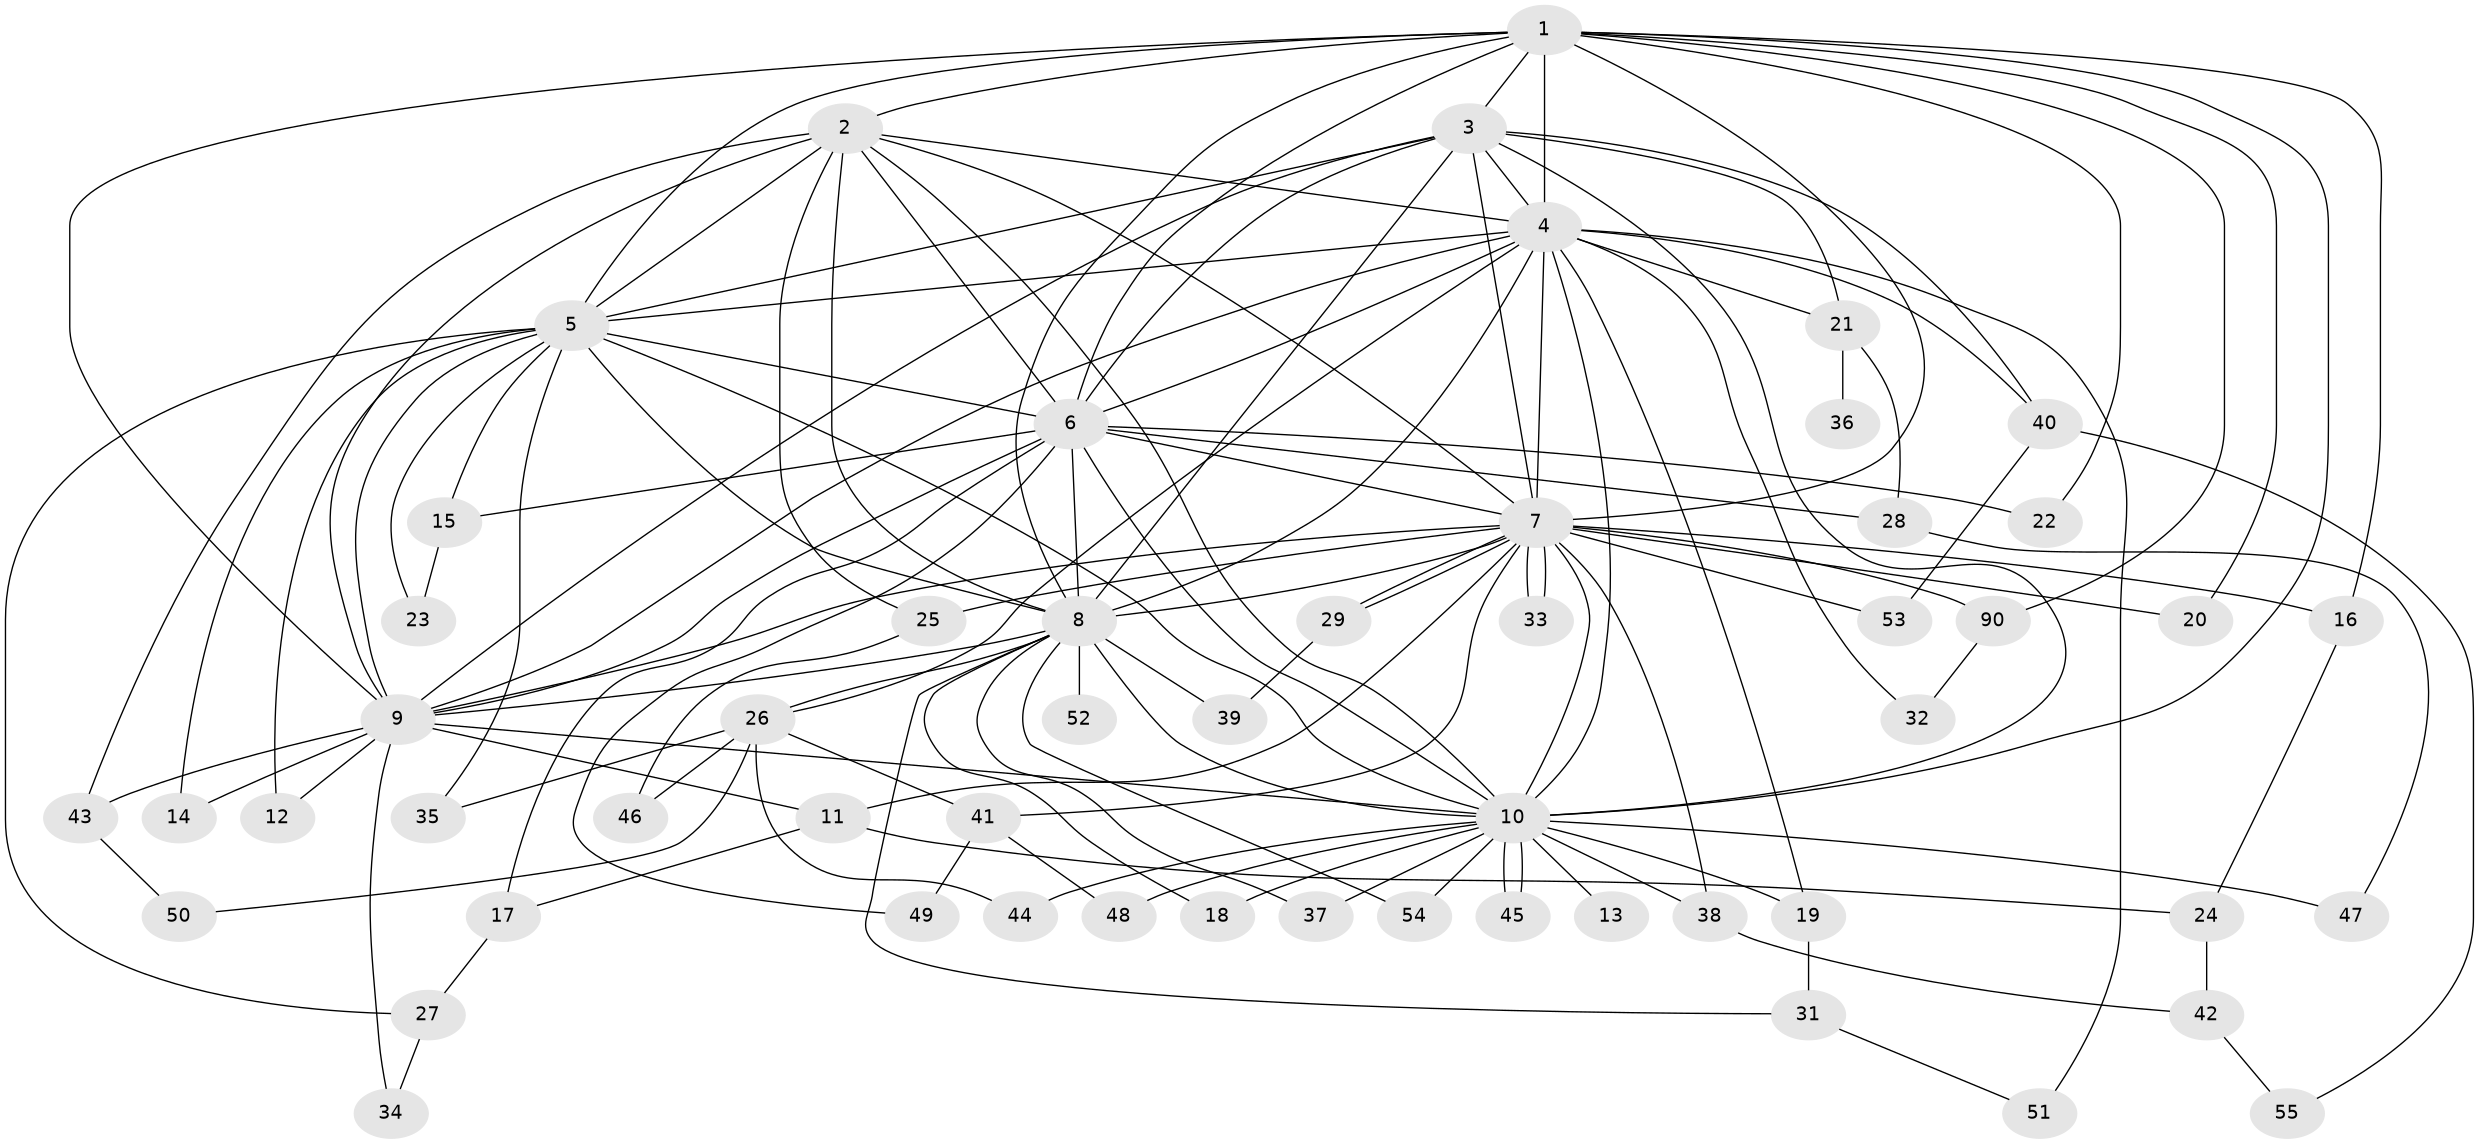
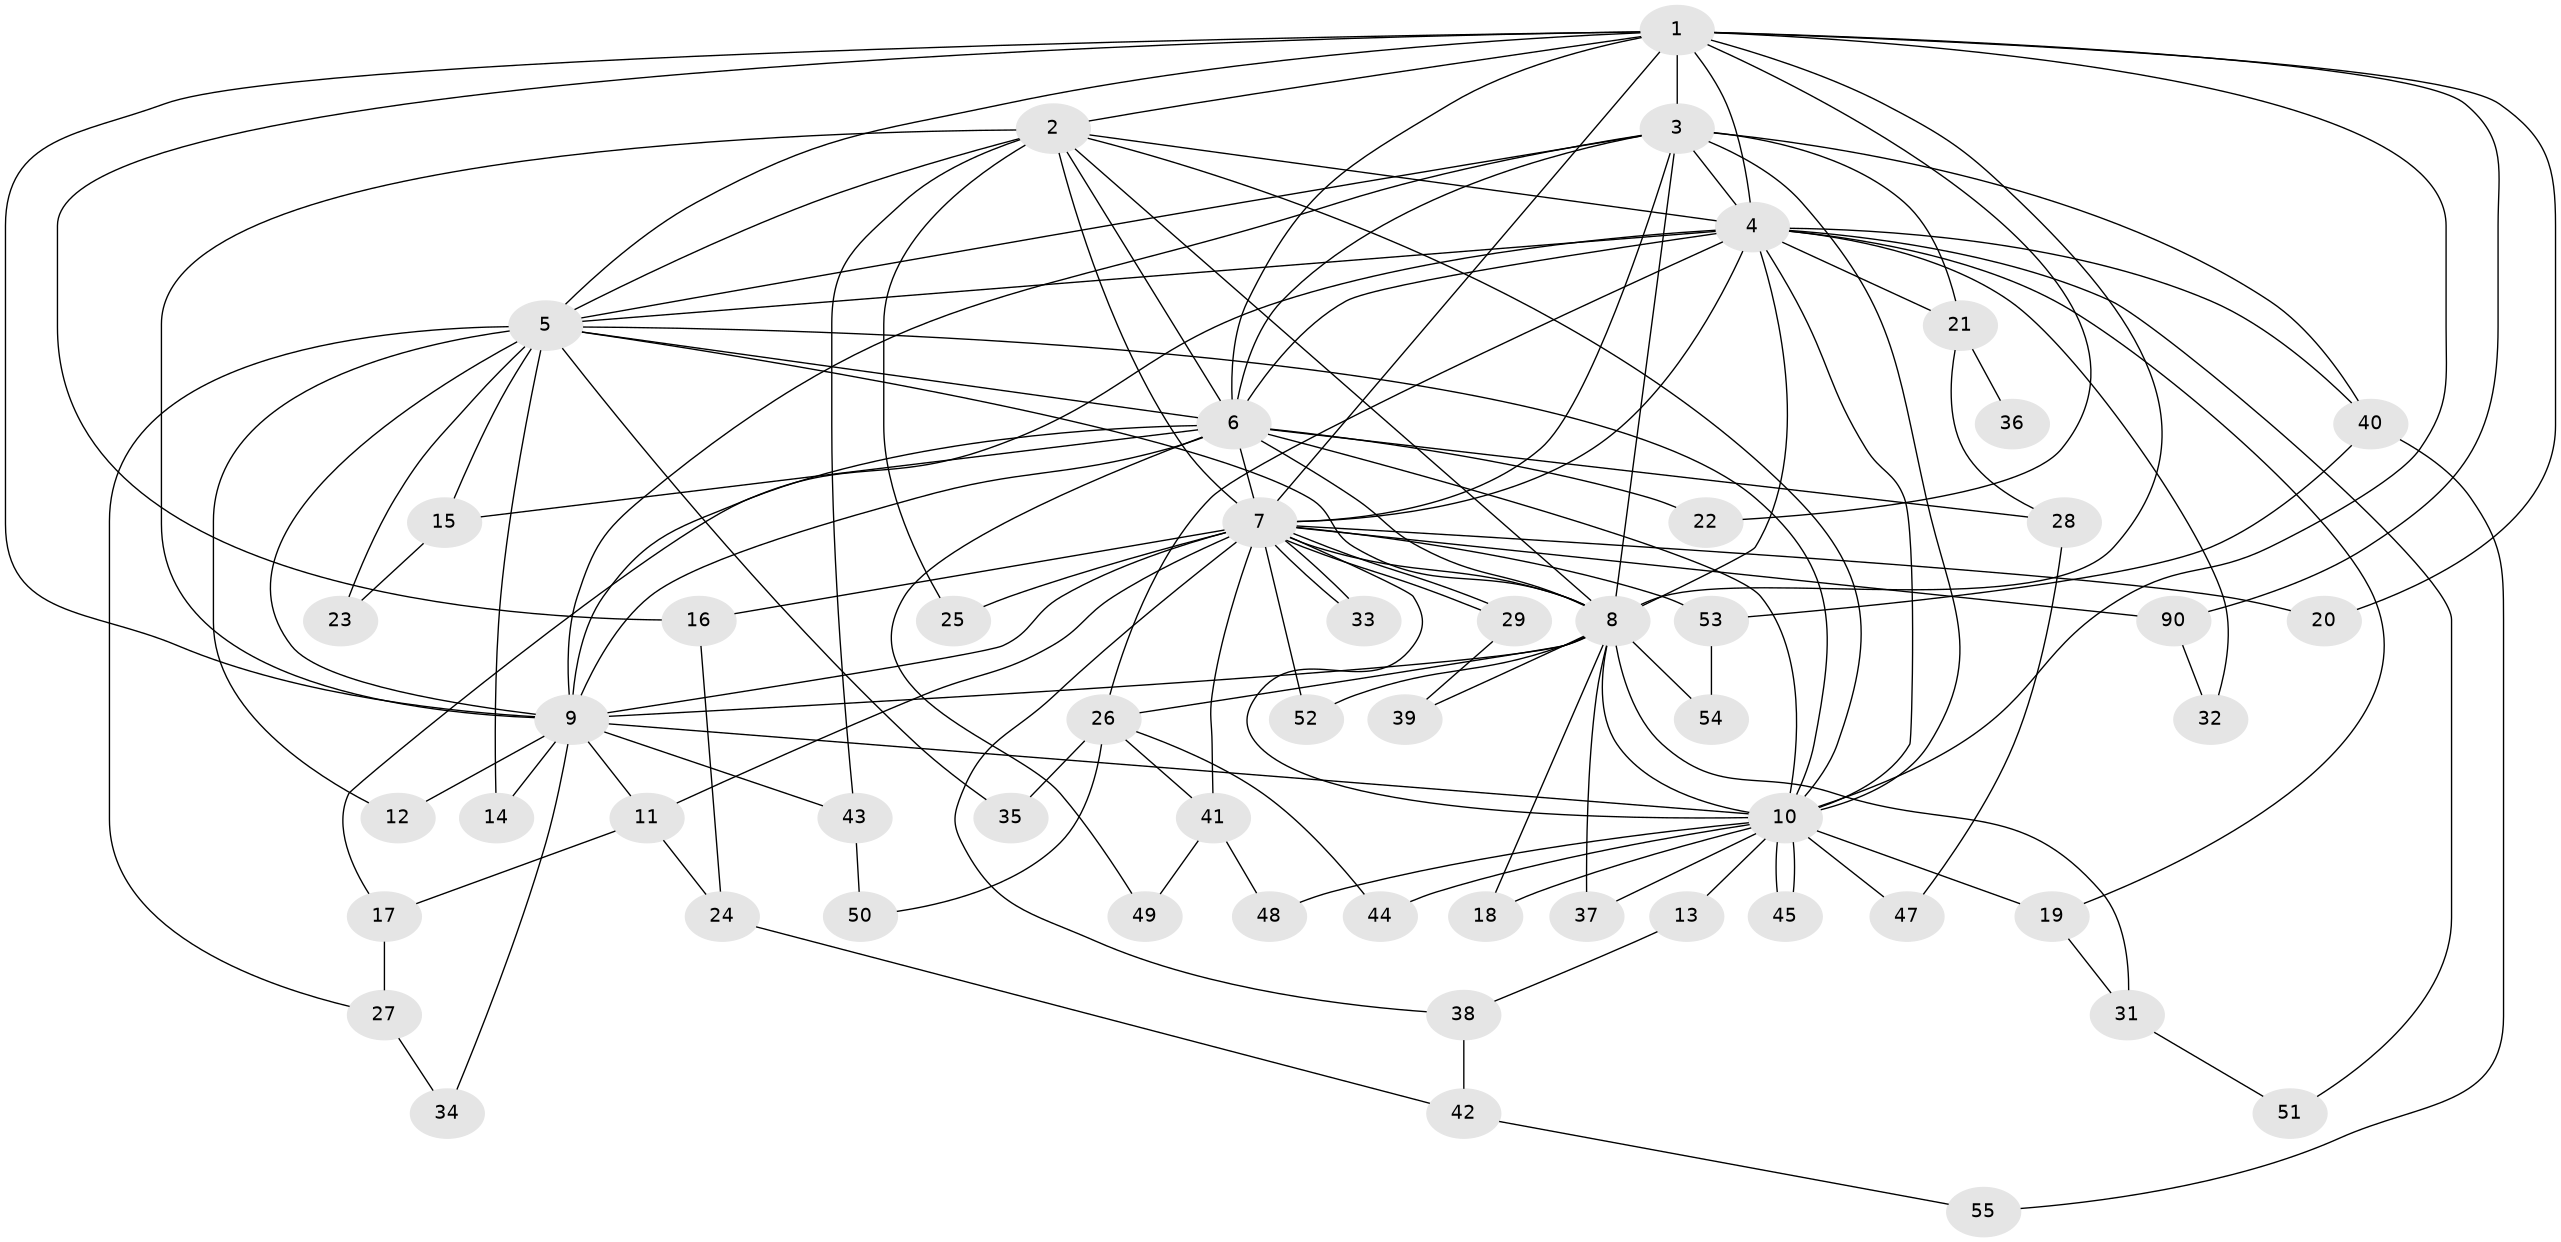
edge "7" -- "52": added
node "46": removed
edge "10" -- "54": now "53" -- "54"
edge "10" -- "38": now "13" -- "38"
